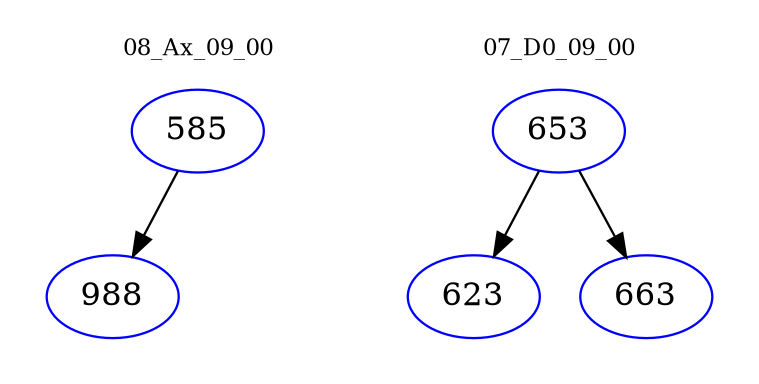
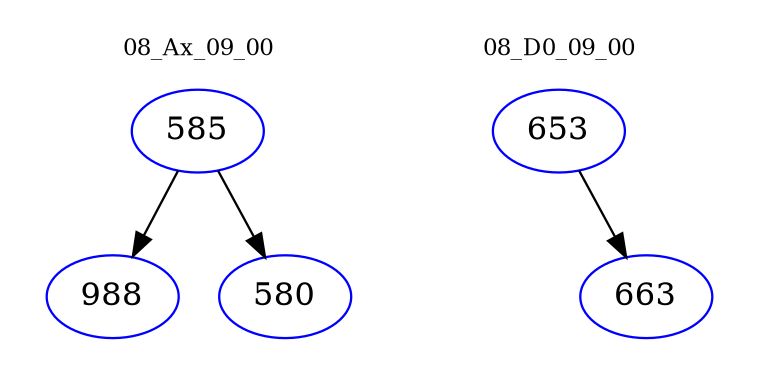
cluster "07_D0_09_00": label "07_D0_09_00" -> "08_D0_09_00"
node "580": added
node "623": removed
